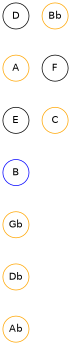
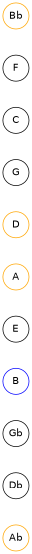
node "D": color black -> orange
node "C": color orange -> black
node "G": added
node "Gb": color orange -> black
node "Db": color orange -> black
